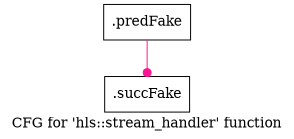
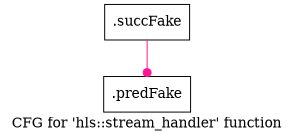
edge ".predFake" -> ".succFake": reversed
